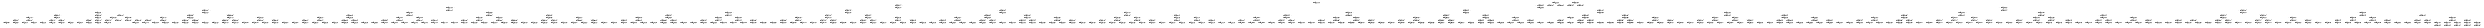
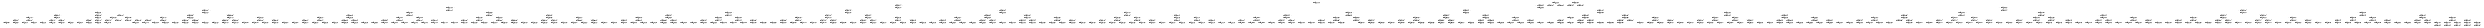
node "Node{data=[9760, 9760]}": added
node "Node{data=[9808, 9808]}": added
node "Node{data=[9539, 9539]}": removed
node "Node{data=[9599, 9599]}": removed
node "Node{data=[9653, 9653]}": removed
